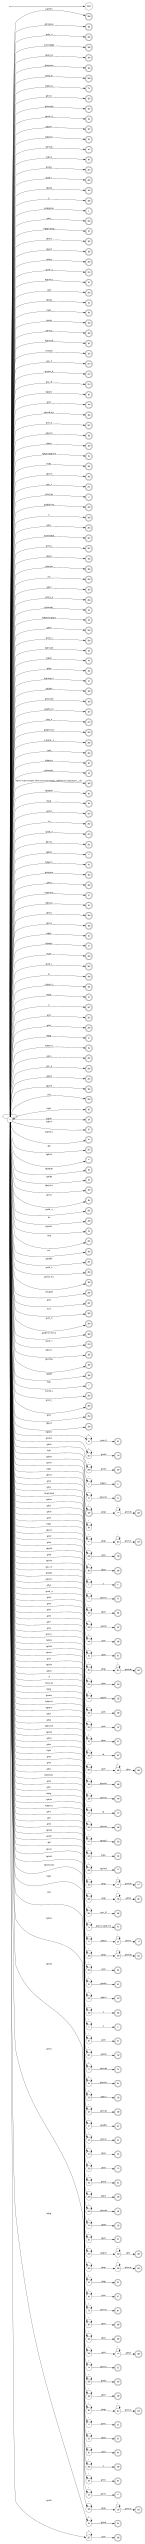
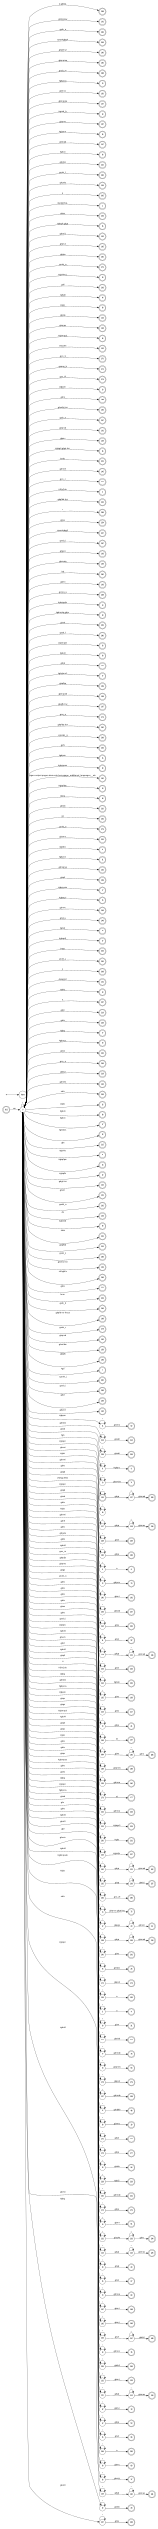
edge "0" -> "302": reversed
